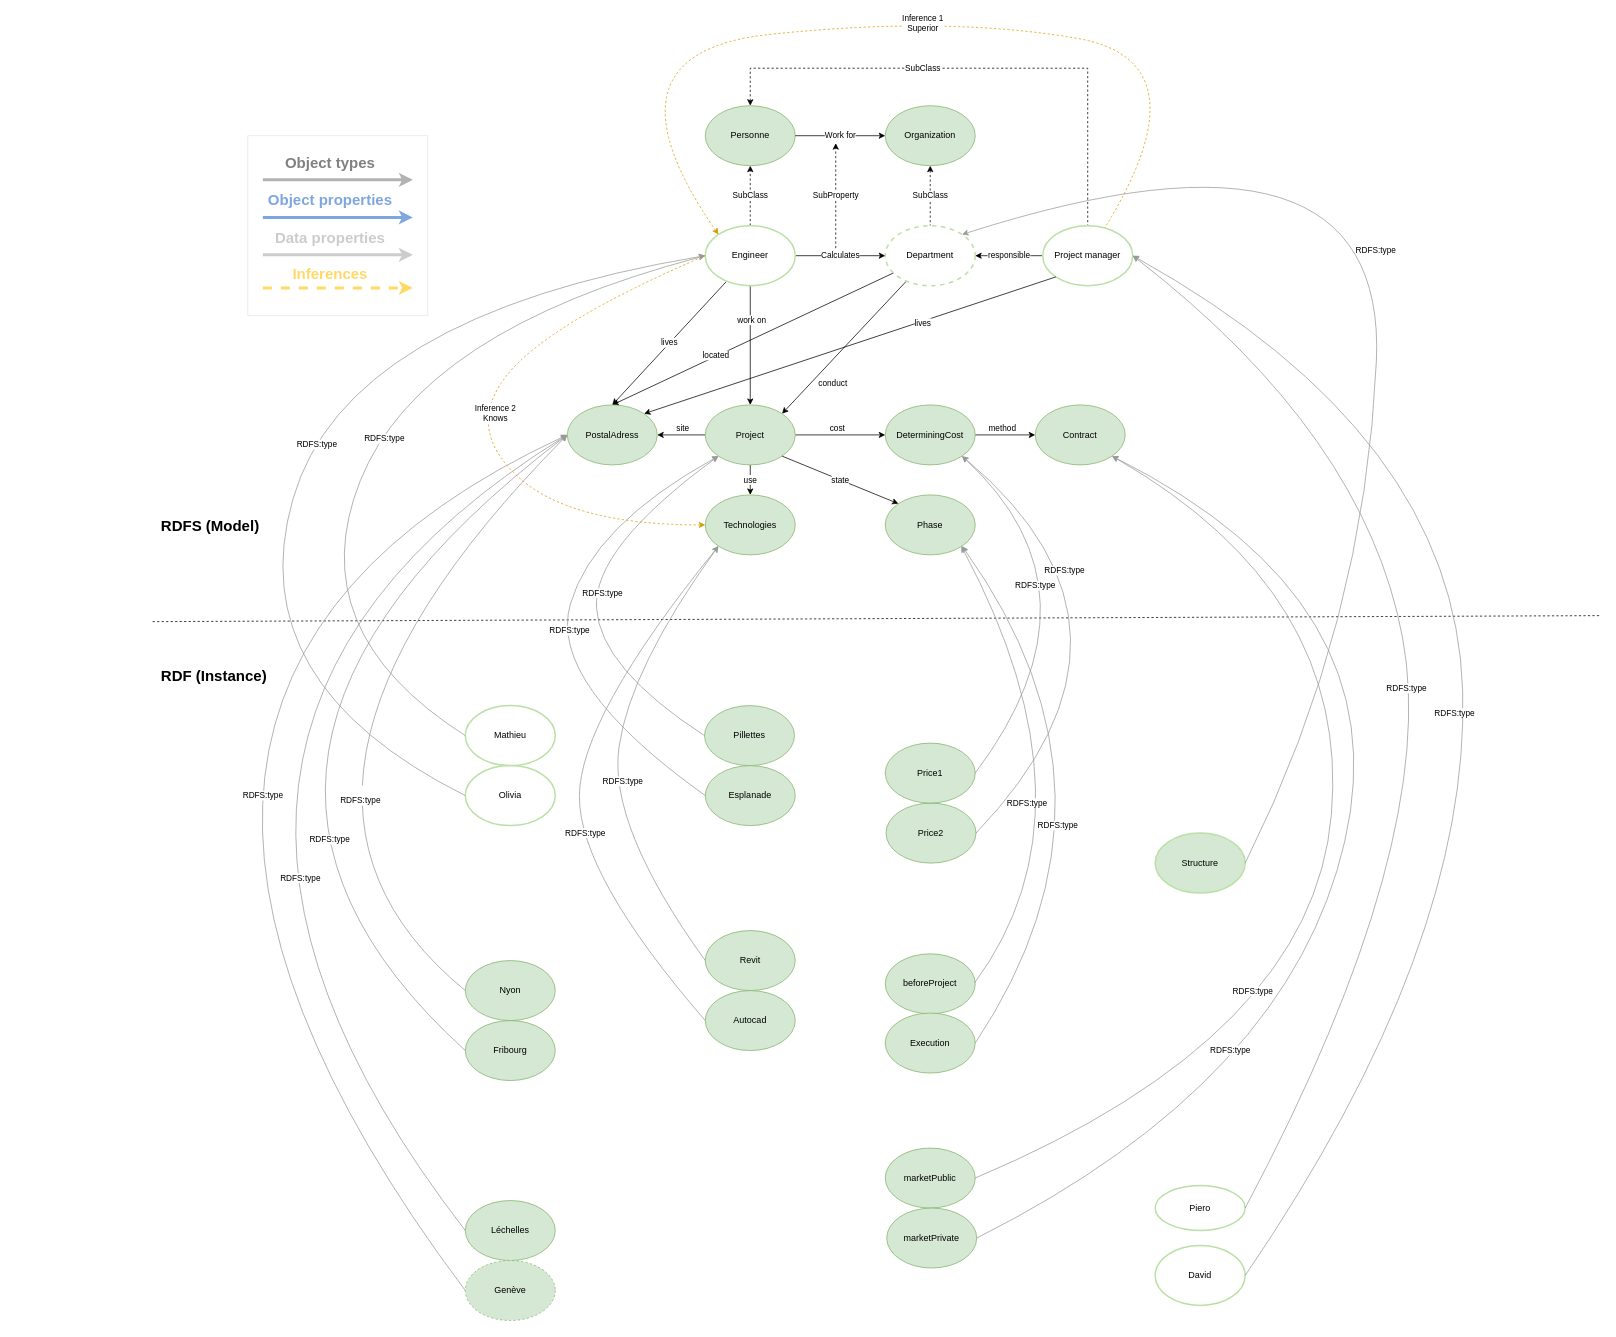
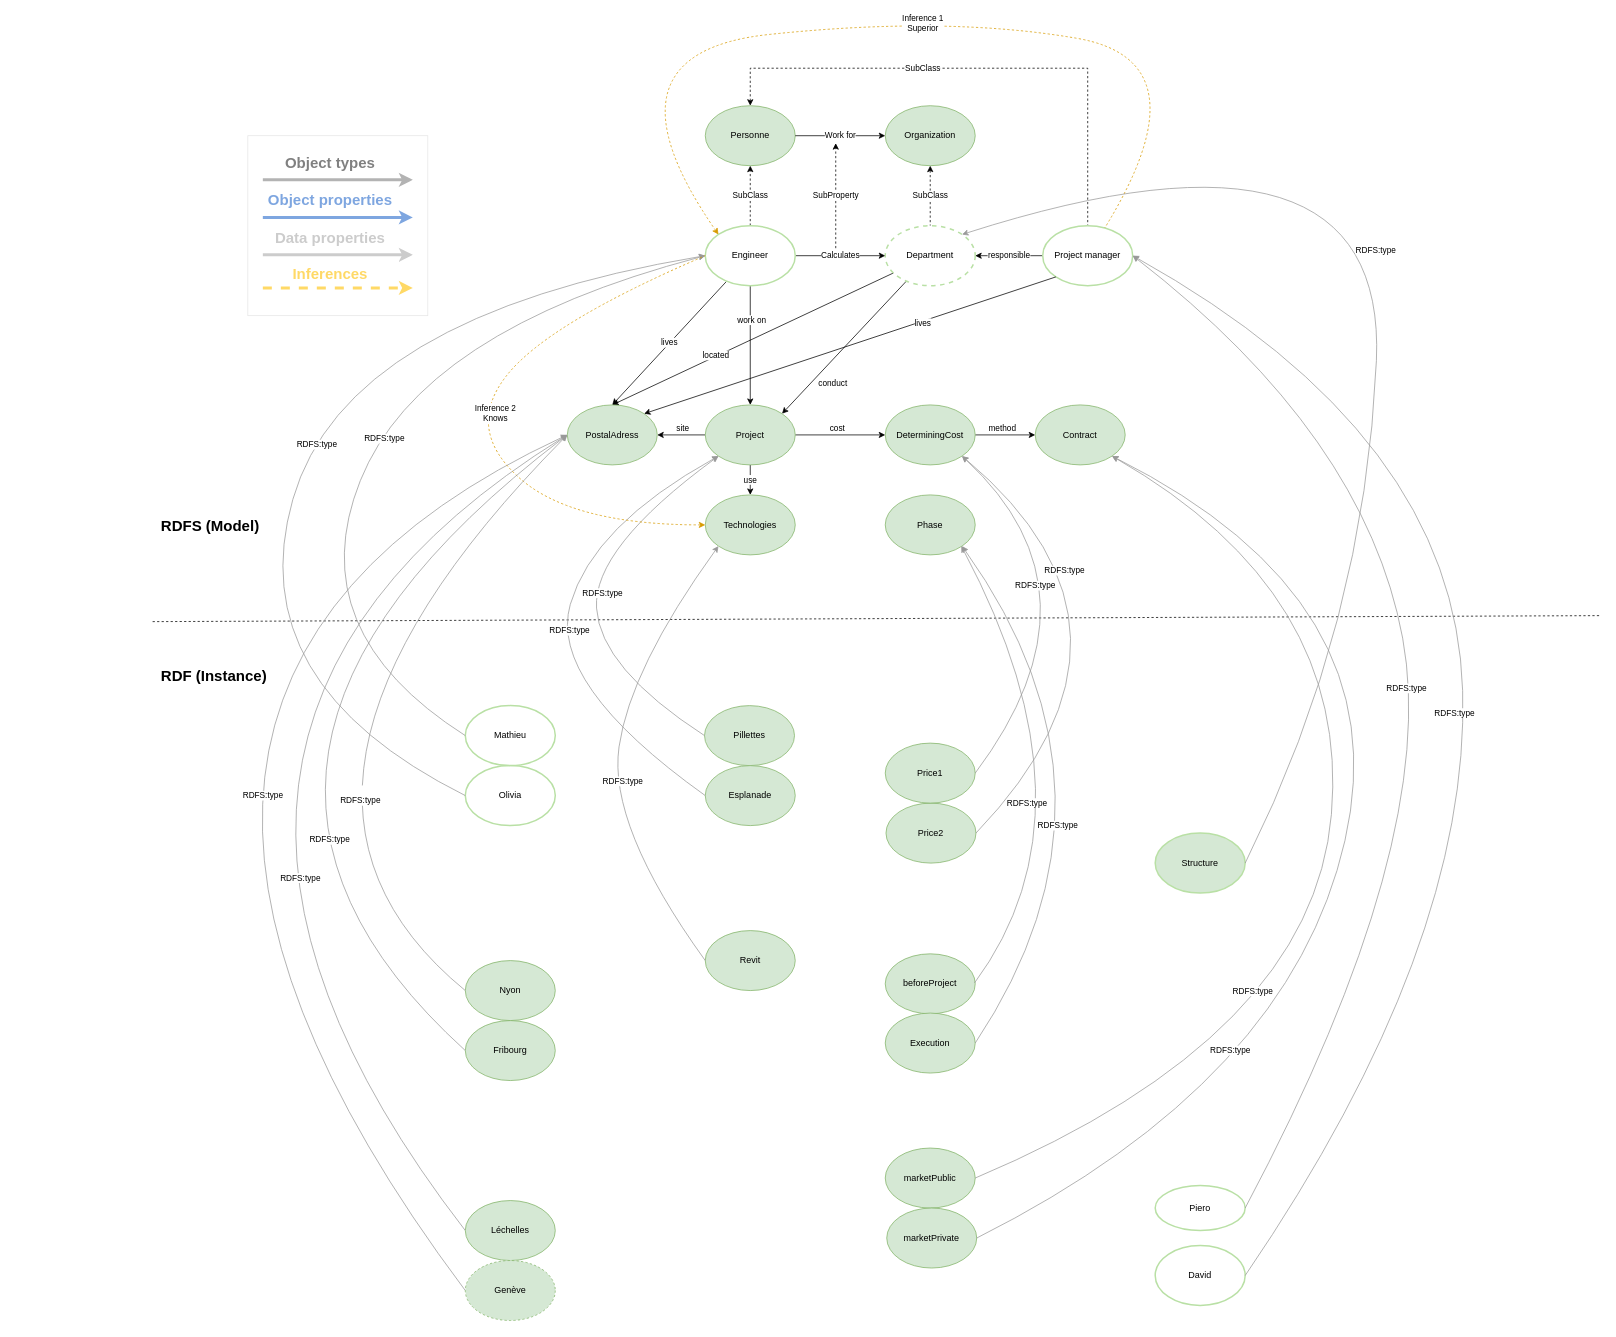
edge "Project" -> "Phase": removed, label "state"
edge "Autocad" -> "Technologies": removed, label "RDFS:type"
node "Autocad": removed
